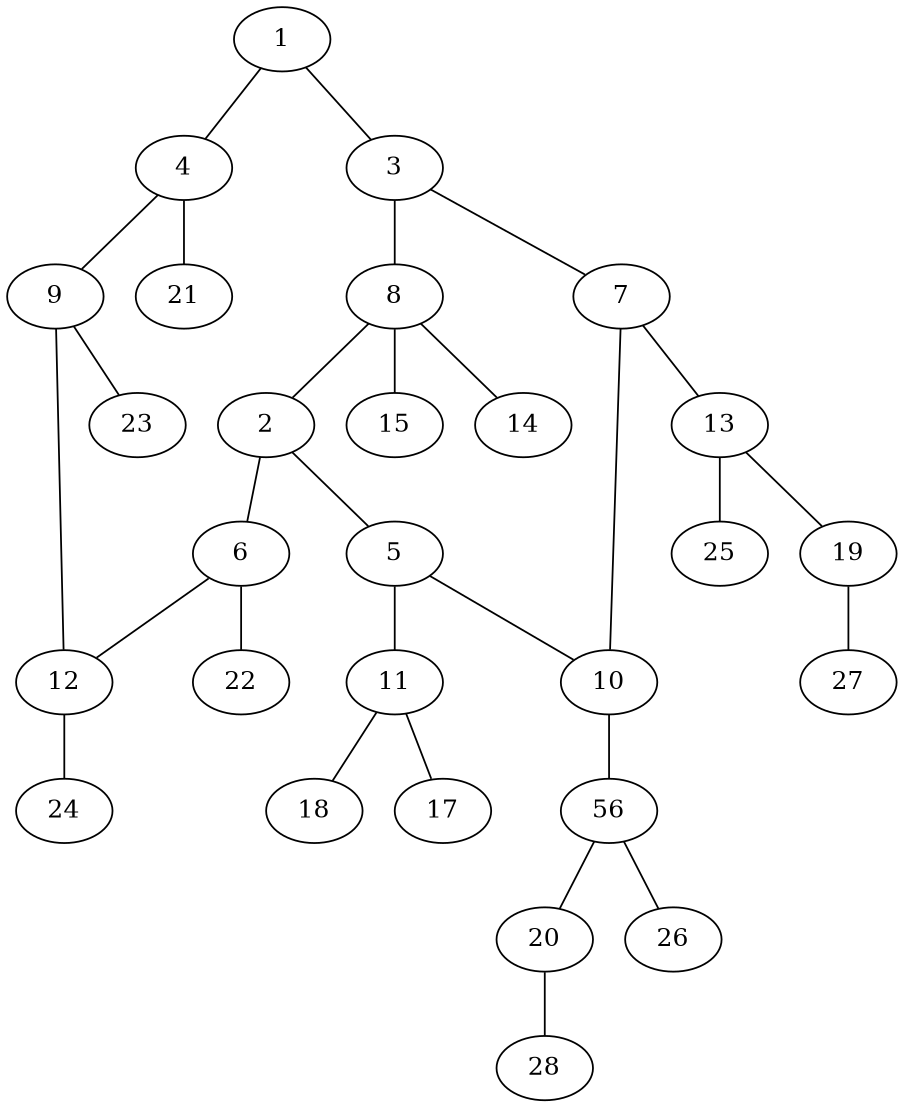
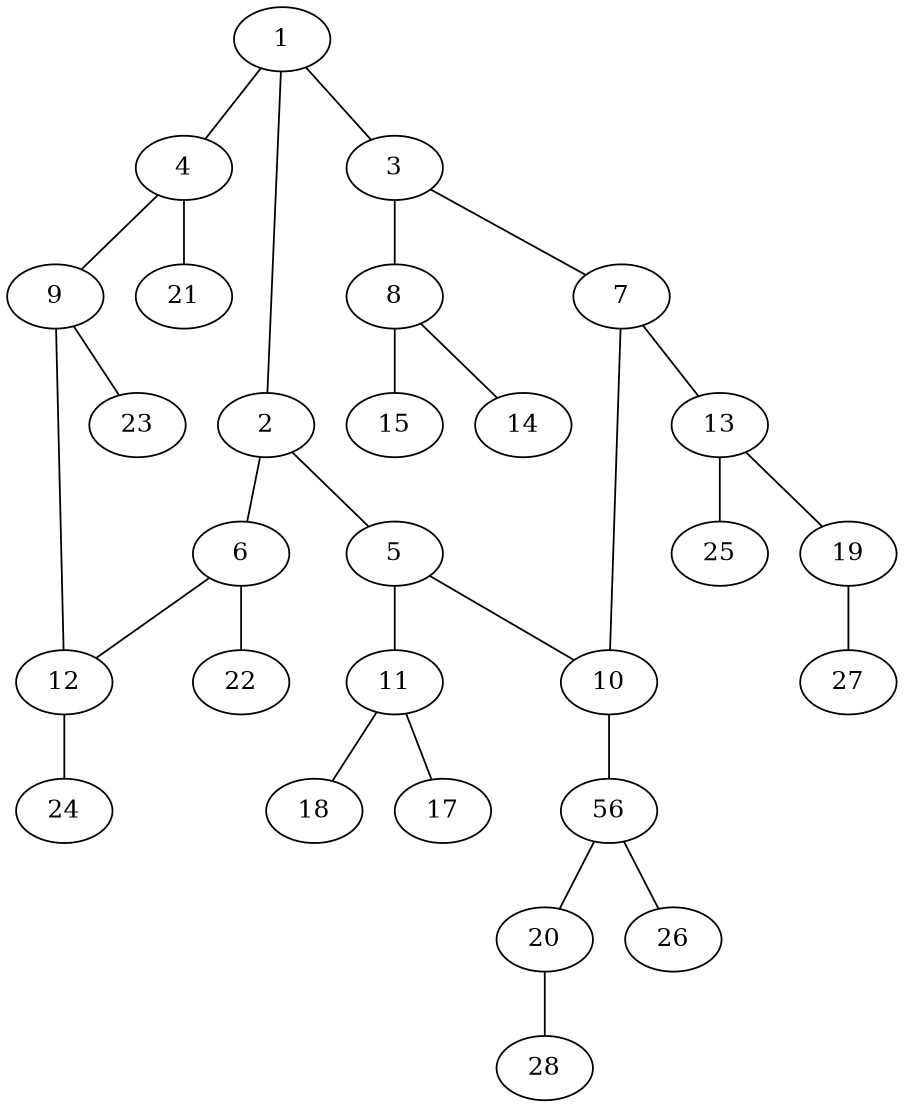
edge "8" -- "2": now "1" -- "2"
